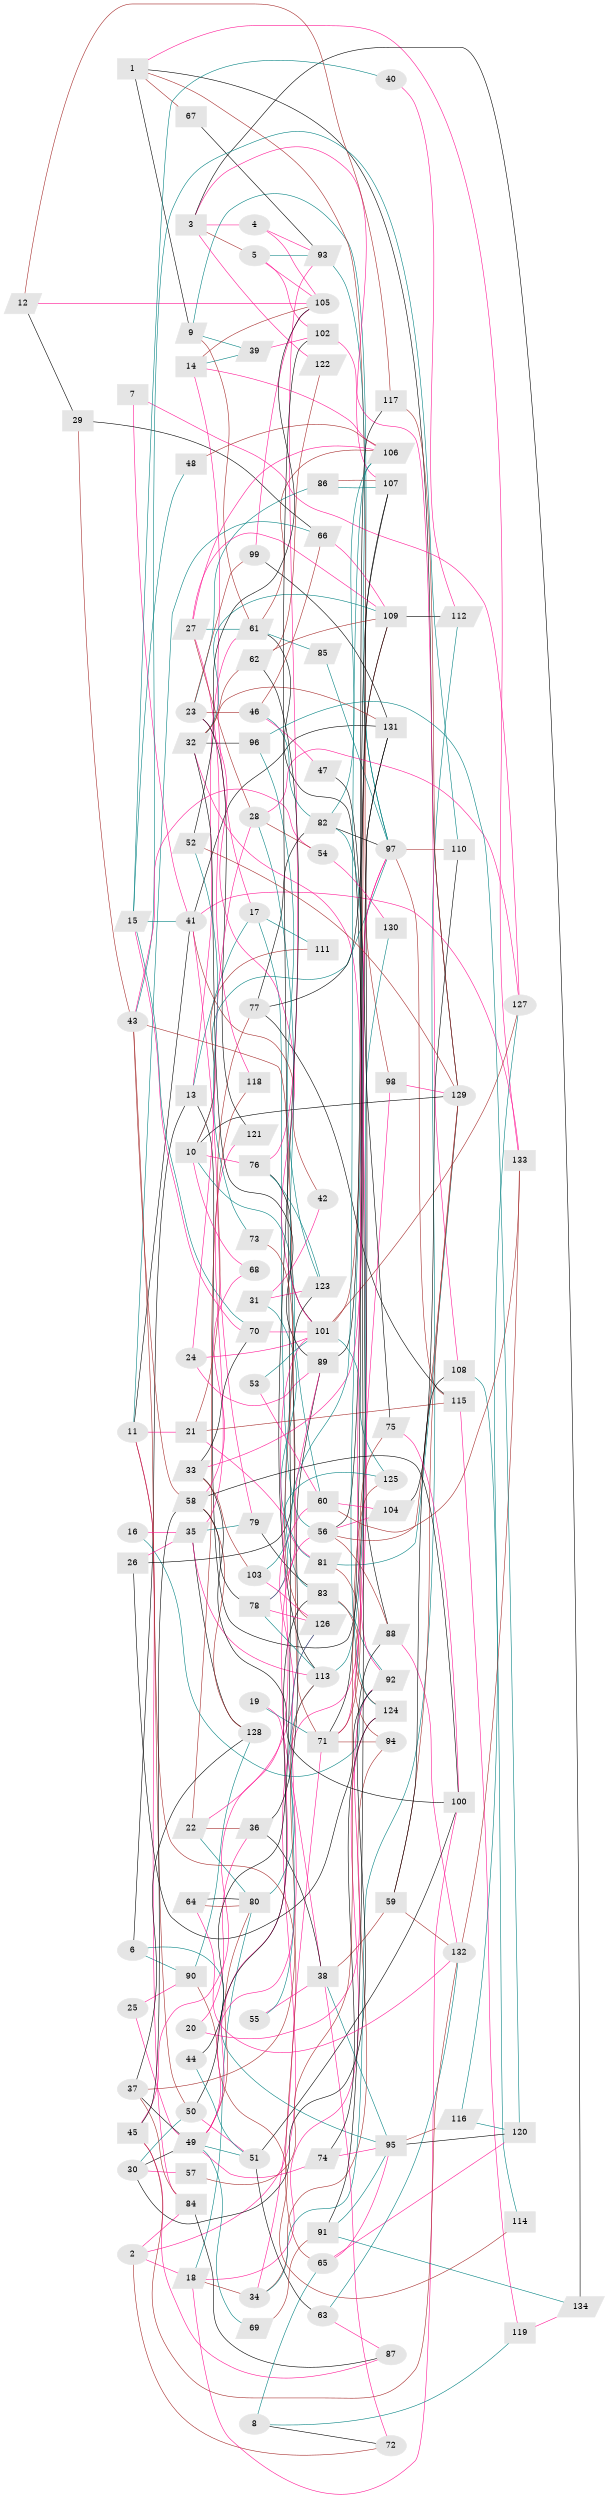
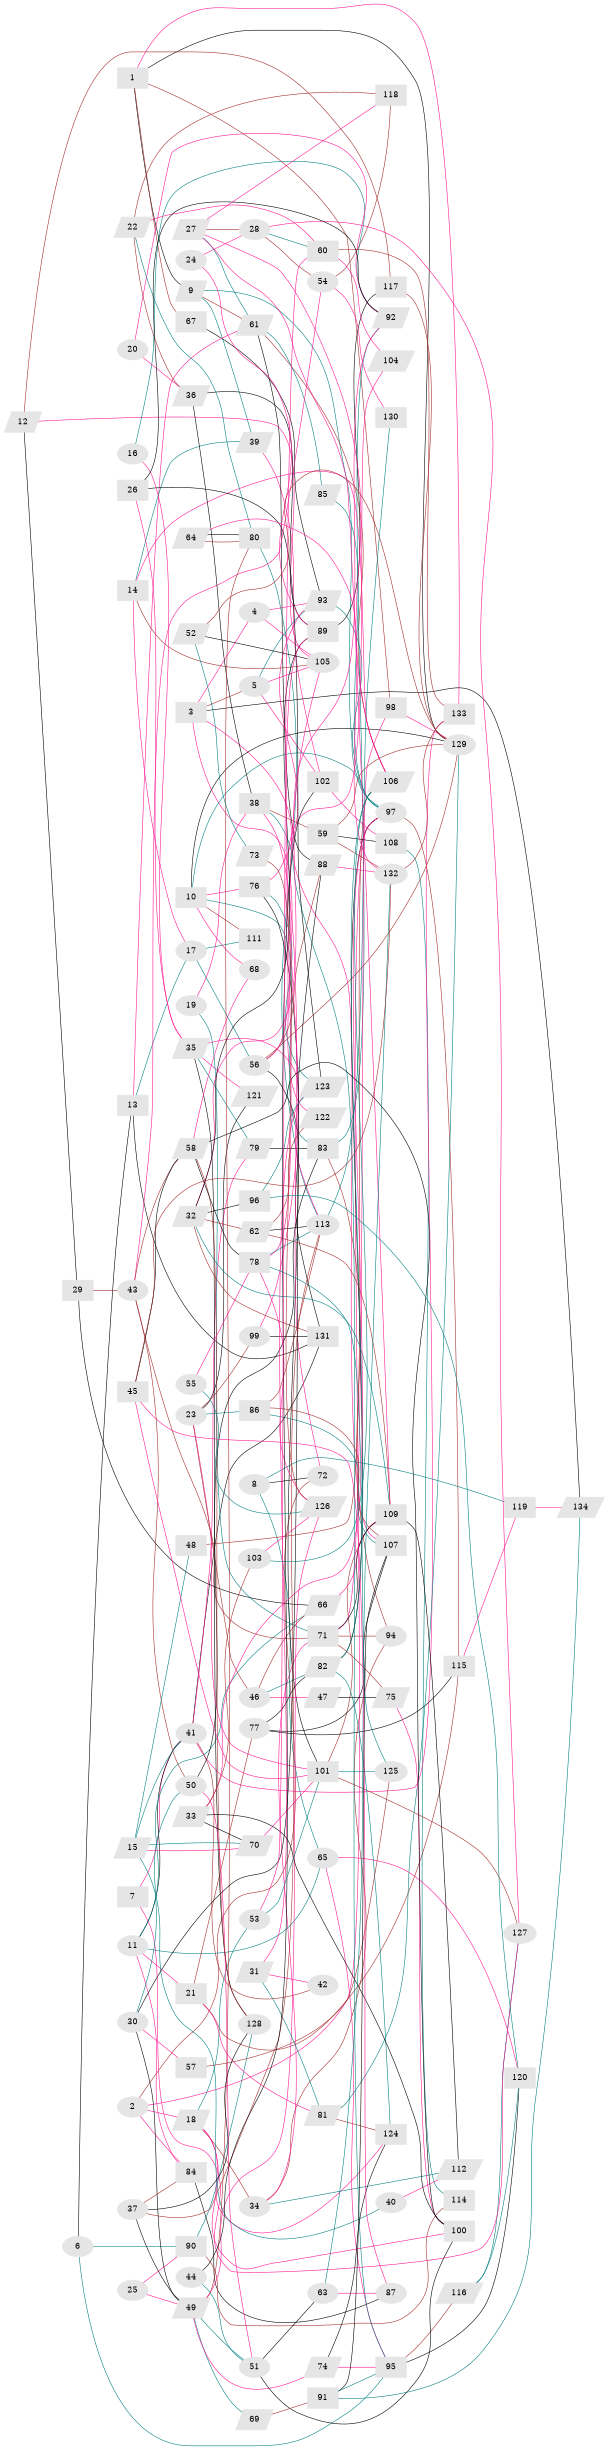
edge "118" -- "54": added
node "110": removed
edge "113" -- "86": added
edge "101" -- "24": removed
edge "56" -- "49": removed
edge "11" -- "65": color brown -> teal
edge "38" -- "55": now "78" -- "55"
edge "80" -- "18": now "53" -- "18"
